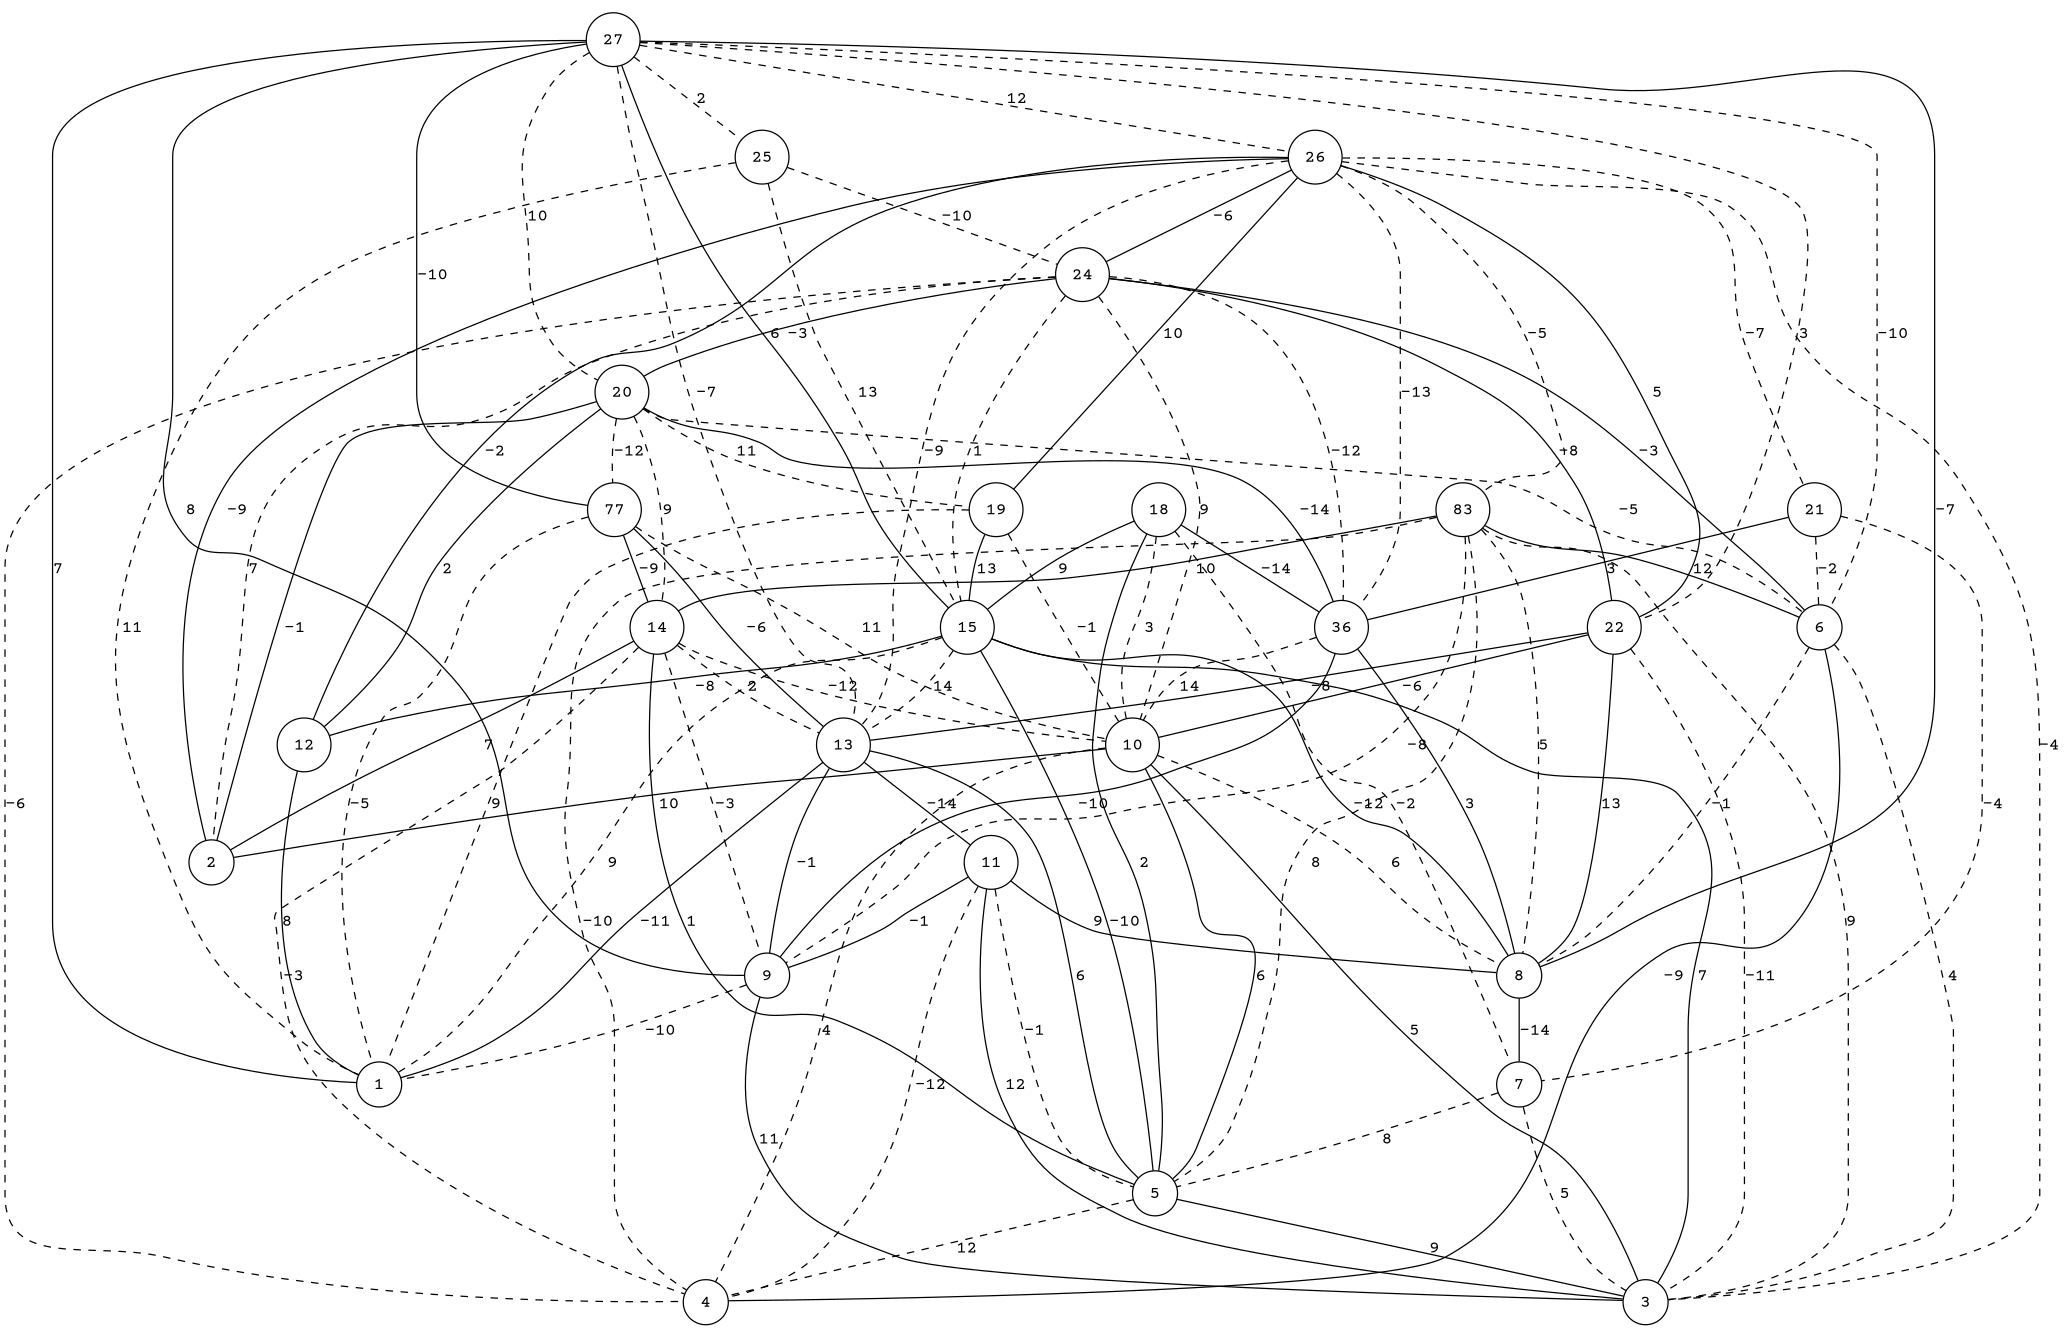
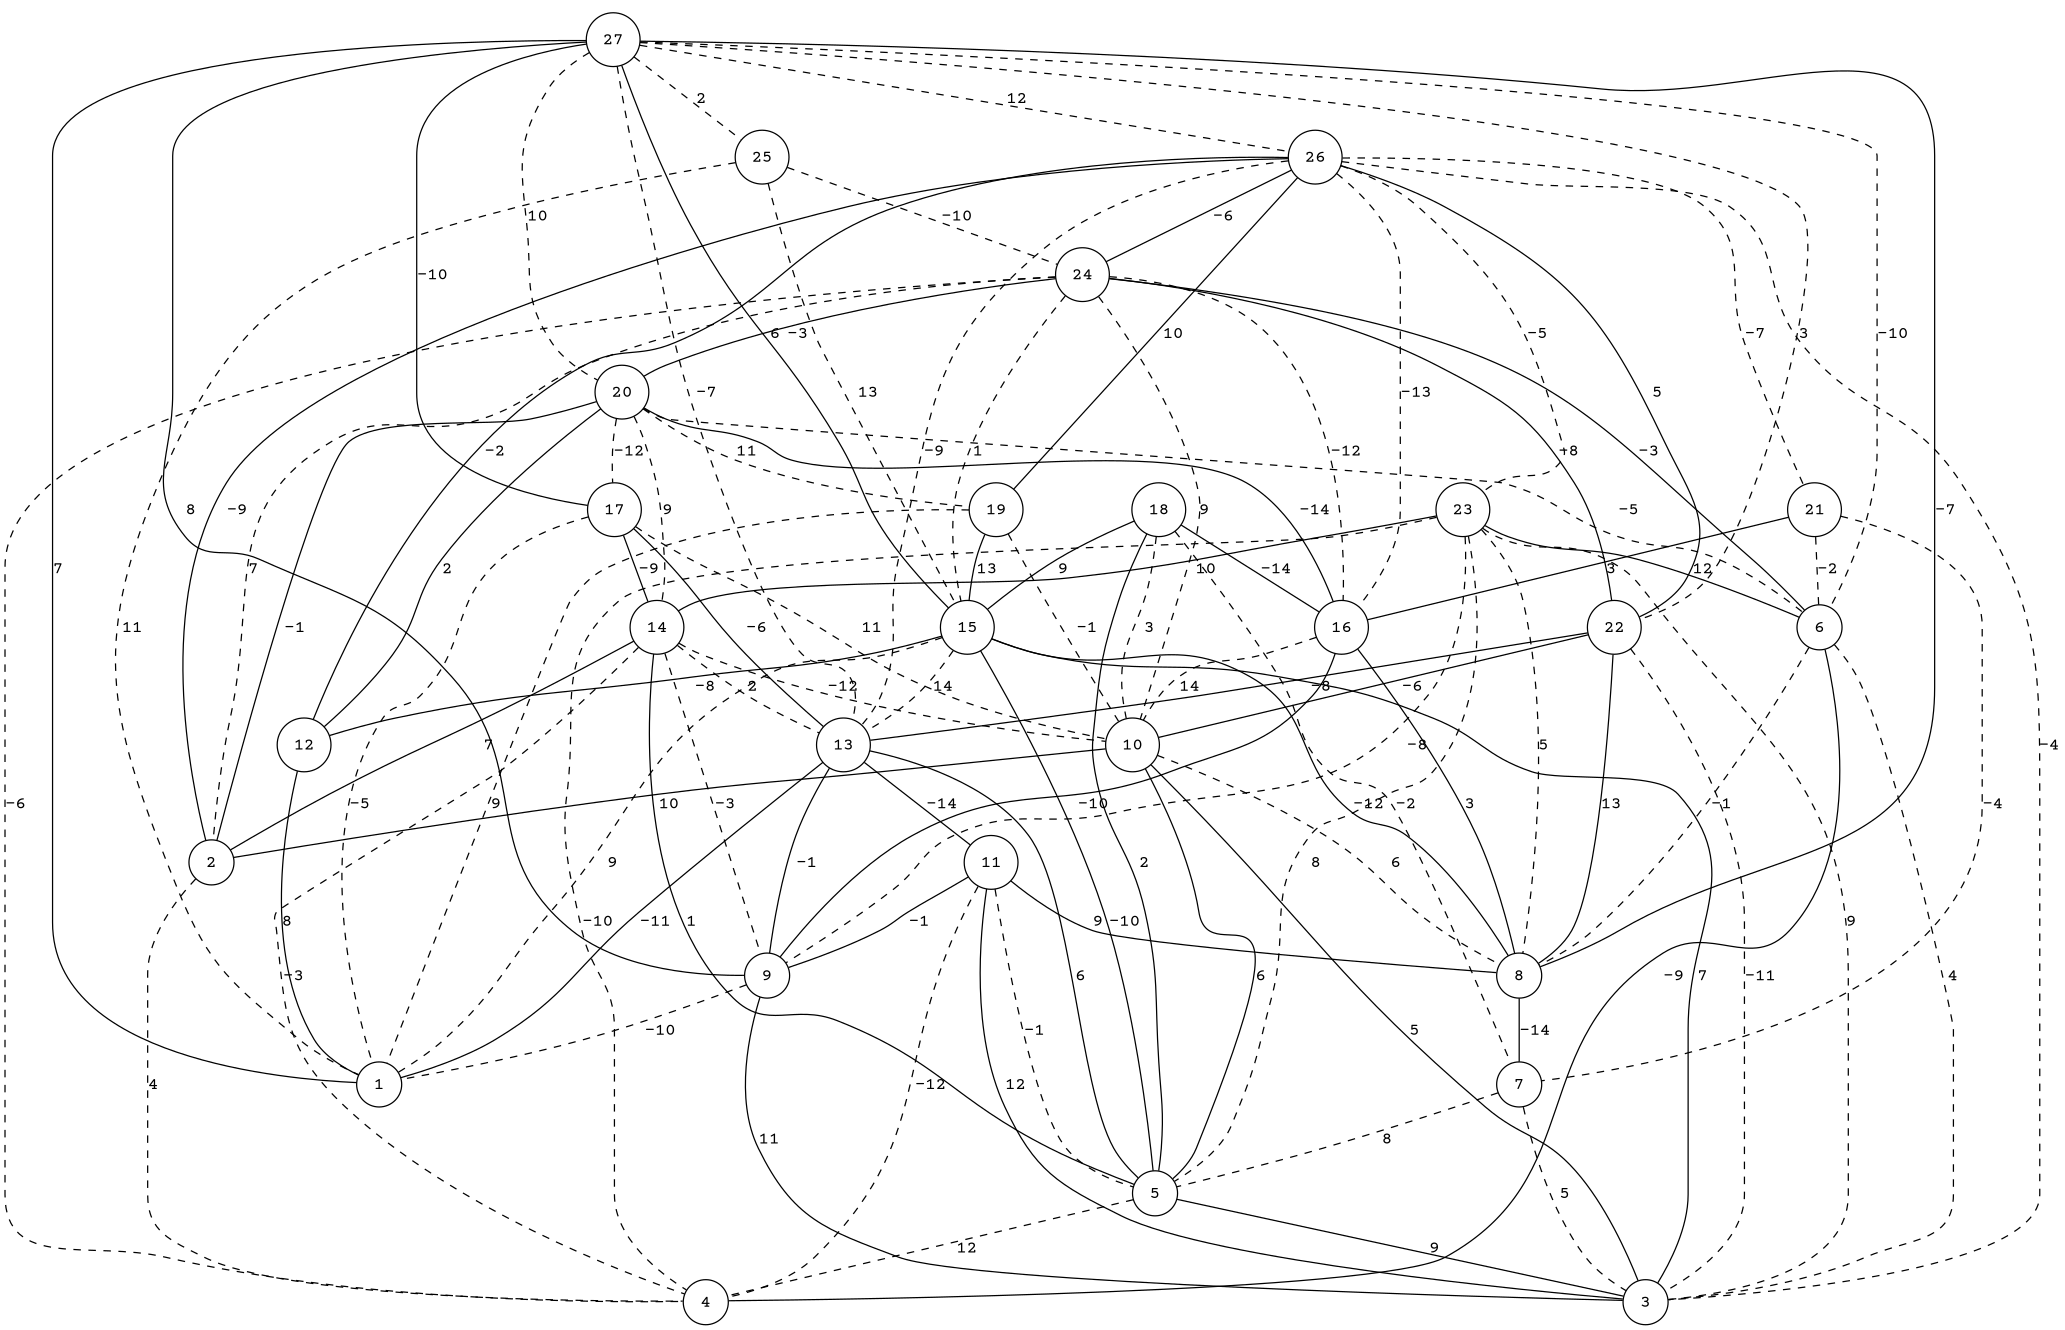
node "77": label "77" -> "17"
node "83": label "83" -> "23"
node "36": label "36" -> "16"
edge "10" -- "4": now "2" -- "4"
